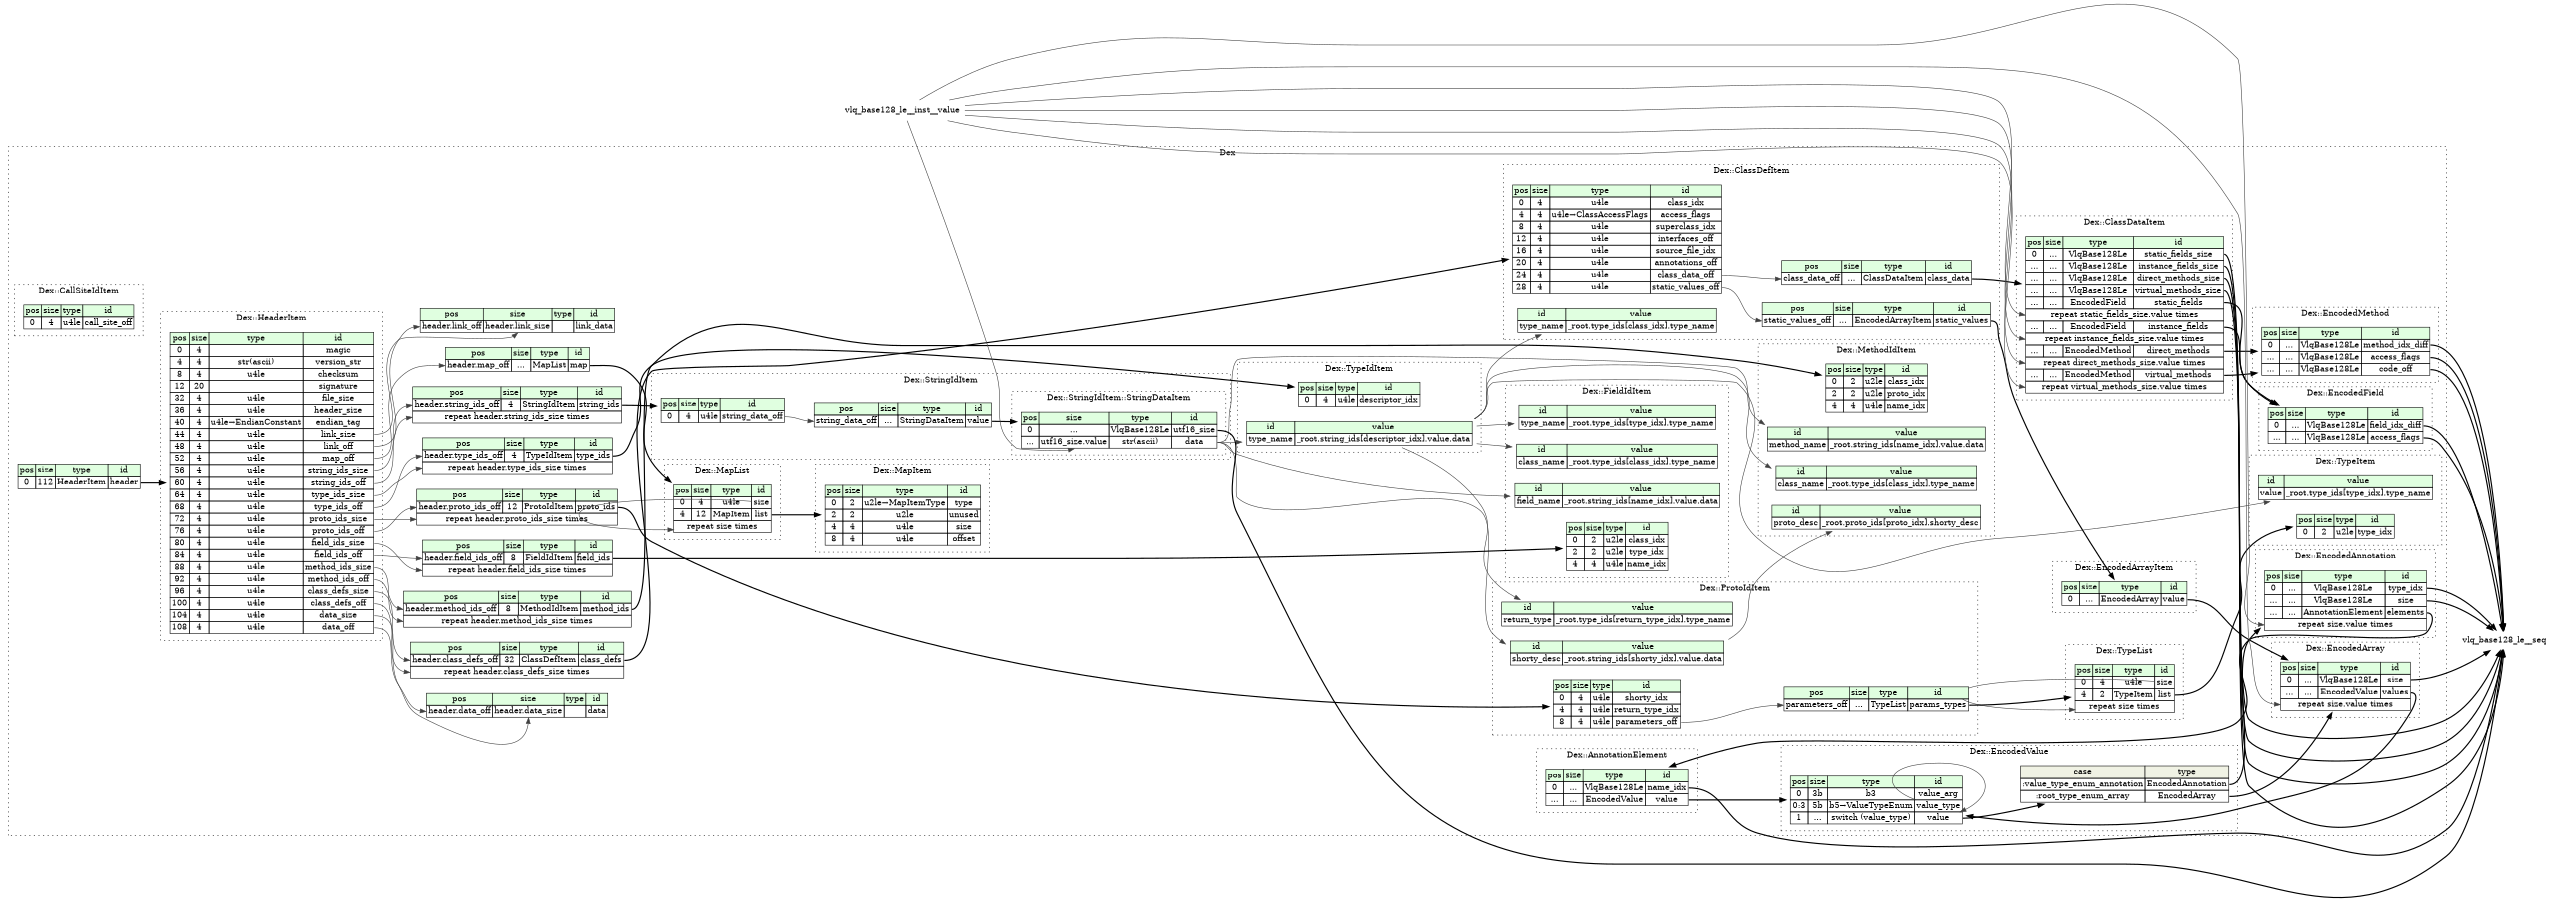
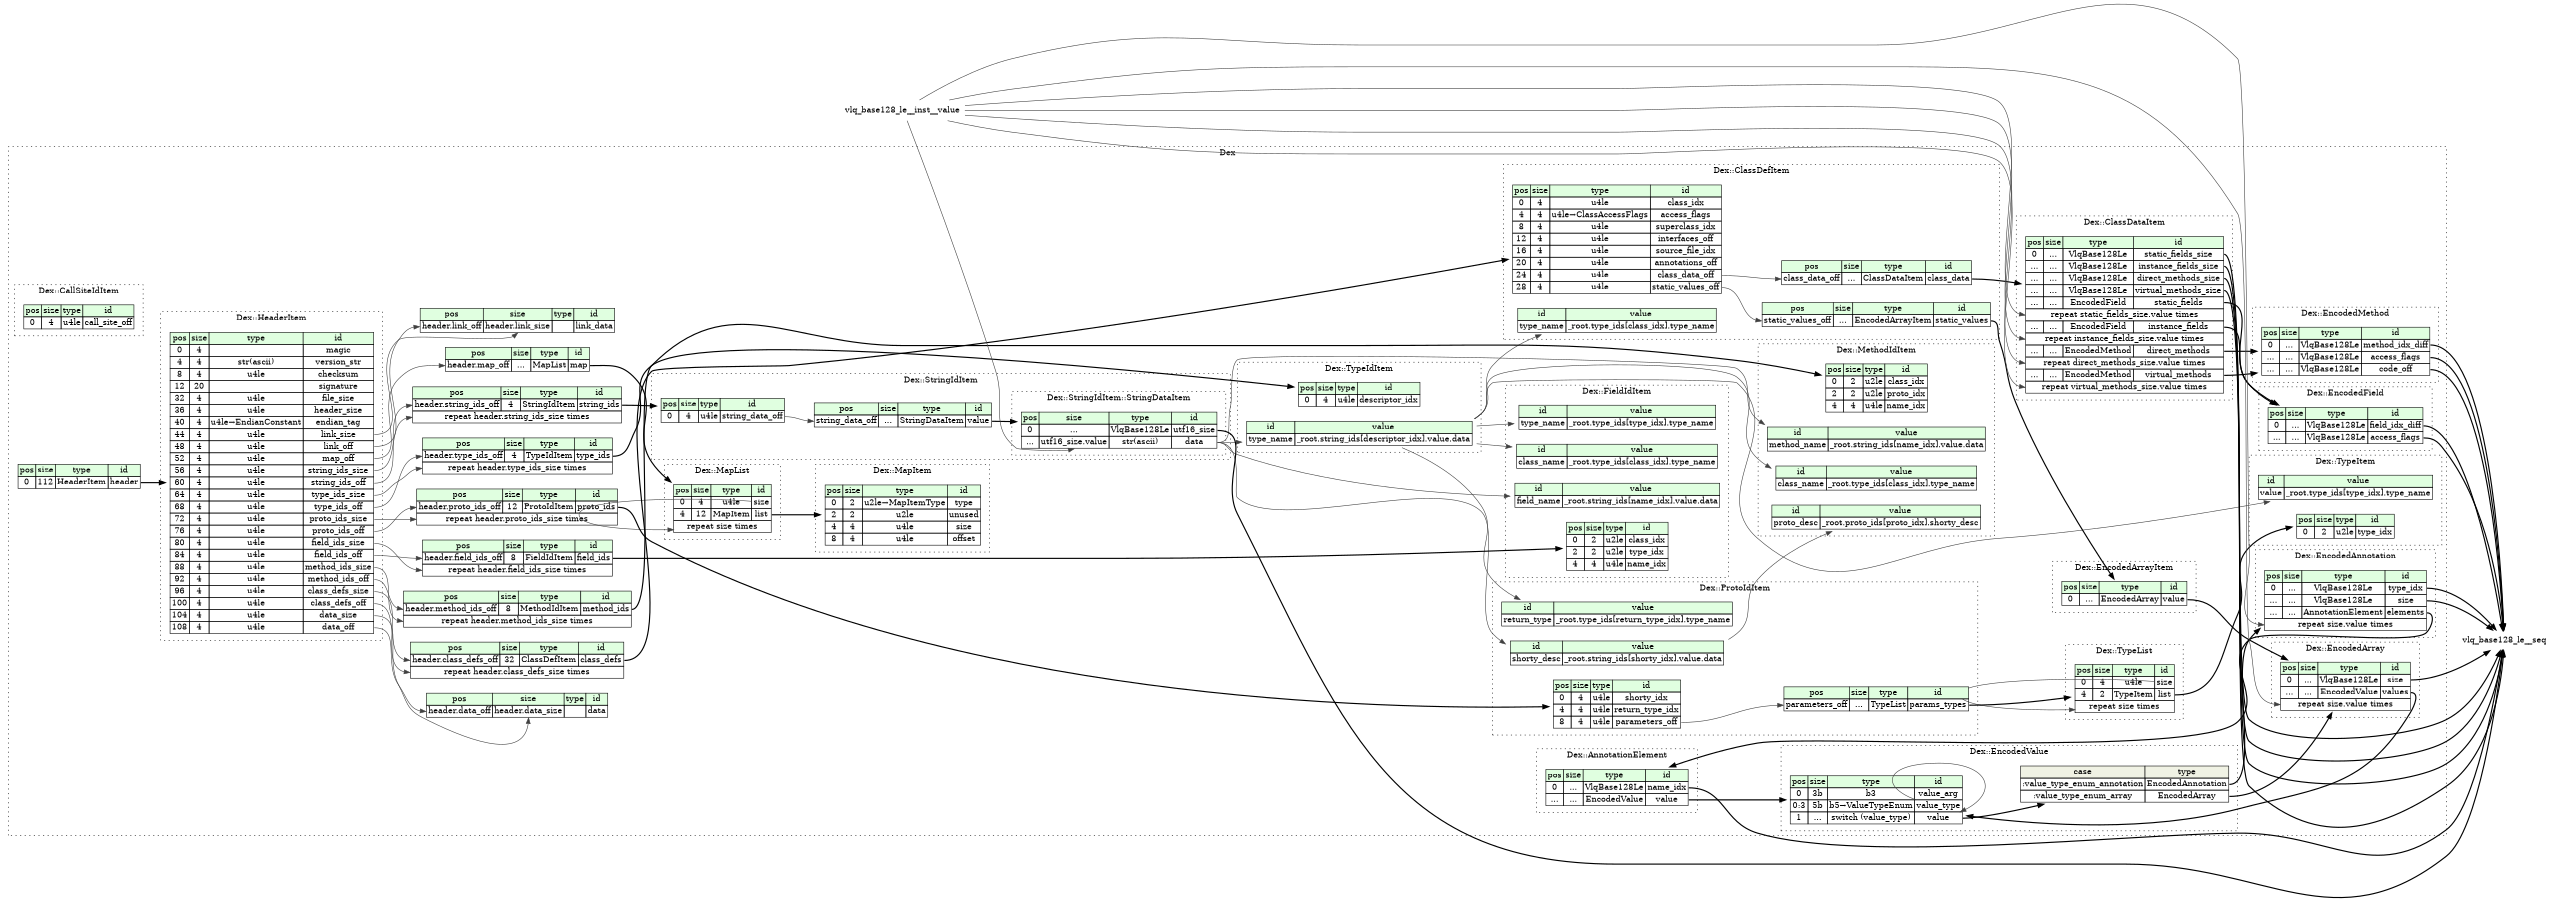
node "case": text ":root_type_enum_array" -> ":value_type_enum_array"
